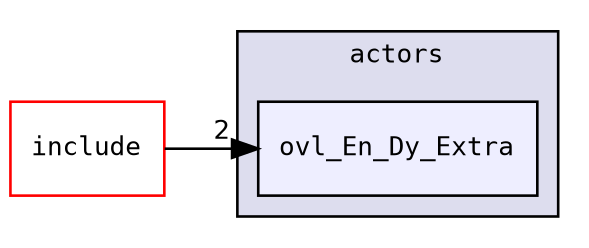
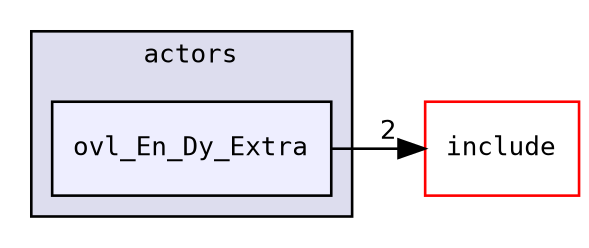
edge "include" -> "ovl_En_Dy_Extra": reversed
